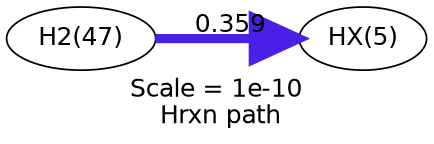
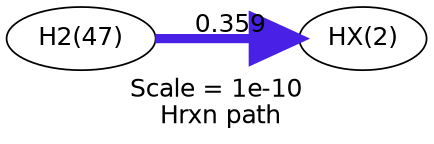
node "HX(5)": label "HX(5)" -> "HX(2)"
